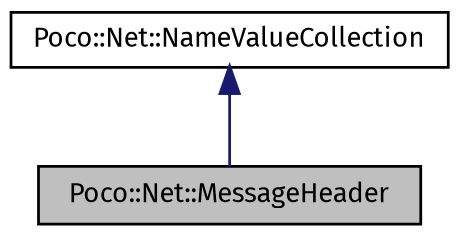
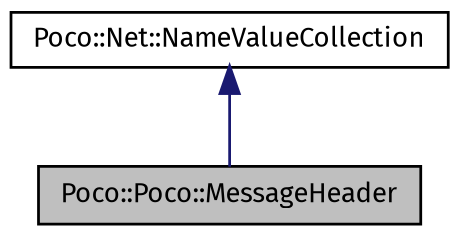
node "Poco::Net::MessageHeader": label "Poco::Net::MessageHeader" -> "Poco::Poco::MessageHeader"
